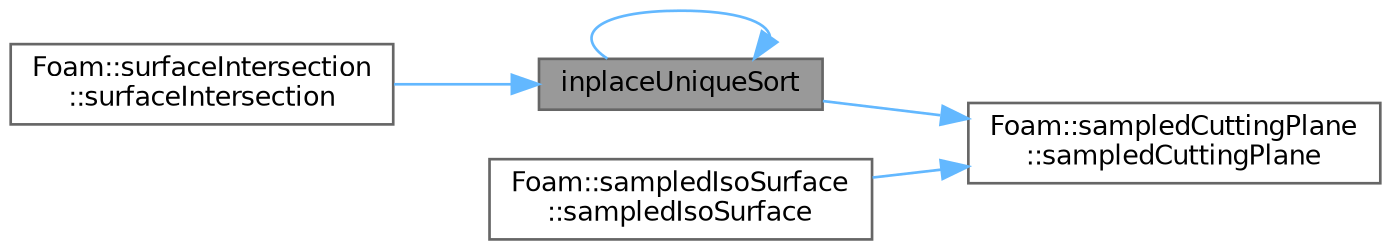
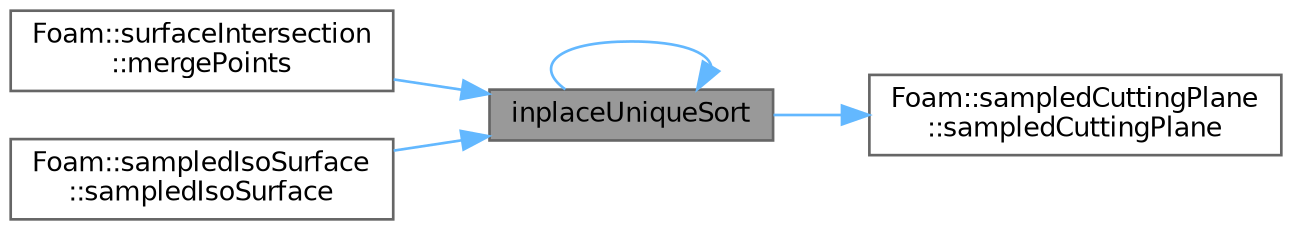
node "Foam::surfaceIntersection ::surfaceIntersection": label "Foam::surfaceIntersection ::surfaceIntersection" -> "Foam::surfaceIntersection ::mergePoints"
edge "Foam::sampledIsoSurface ::sampledIsoSurface" -> "Foam::sampledCuttingPlane ::sampledCuttingPlane": now "Foam::sampledIsoSurface ::sampledIsoSurface" -> "inplaceUniqueSort"
